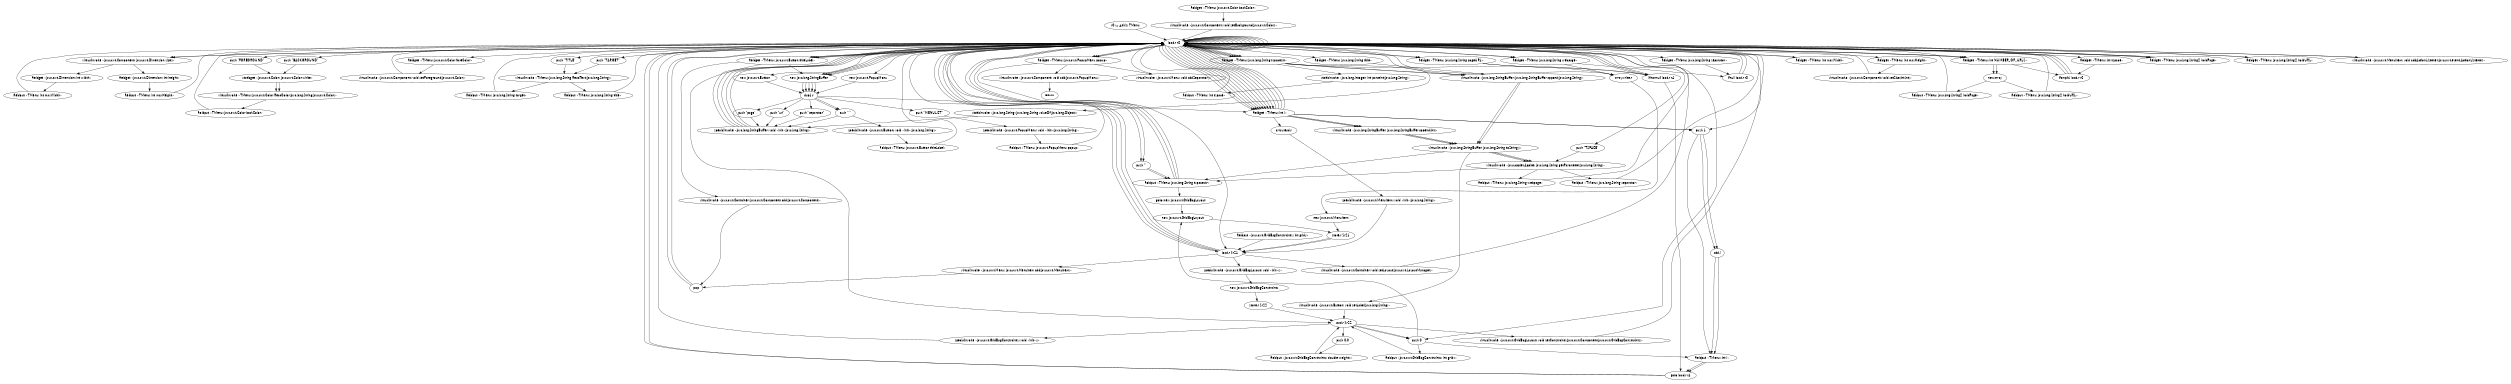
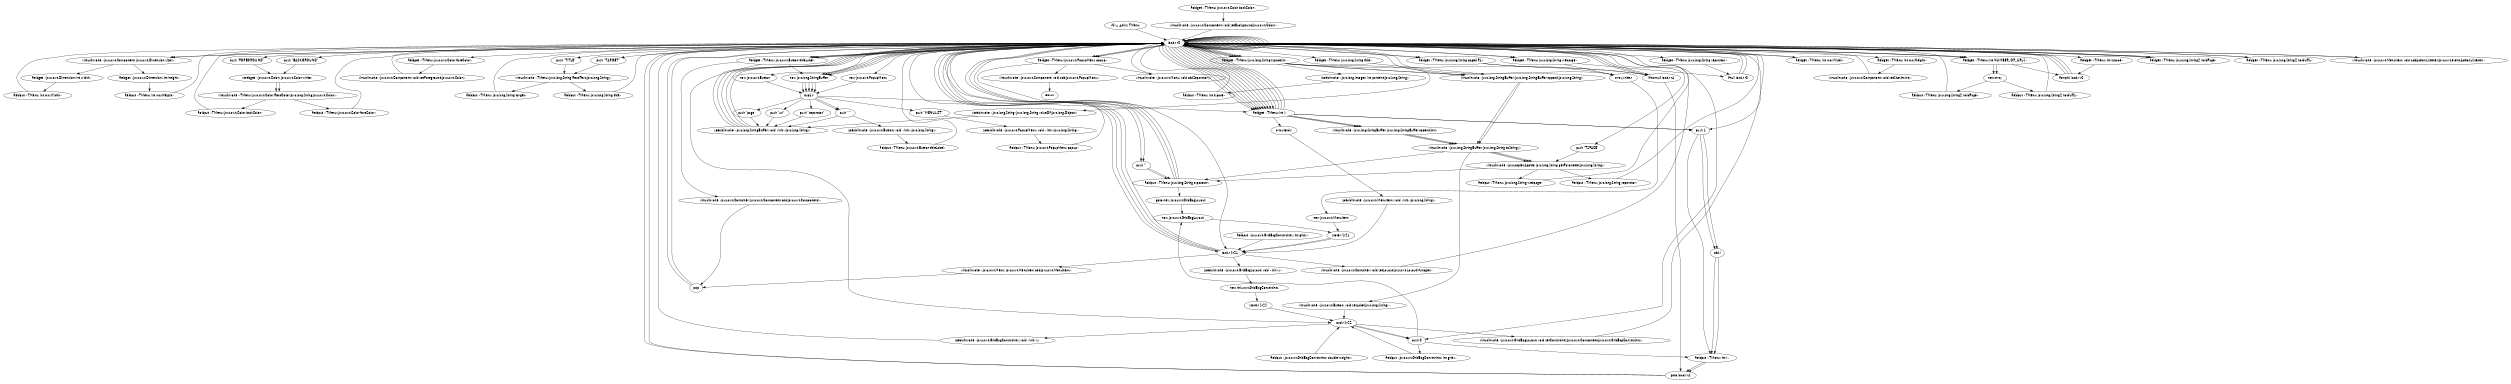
node "fieldput <TMenu: java.awt.Color foreColor>": added
node "new java.awt.GridBagConstraints": label "new java.awt.GridBagConstraints" -> "new this.awt.GridBagConstraints"
node "push 0.0": removed
